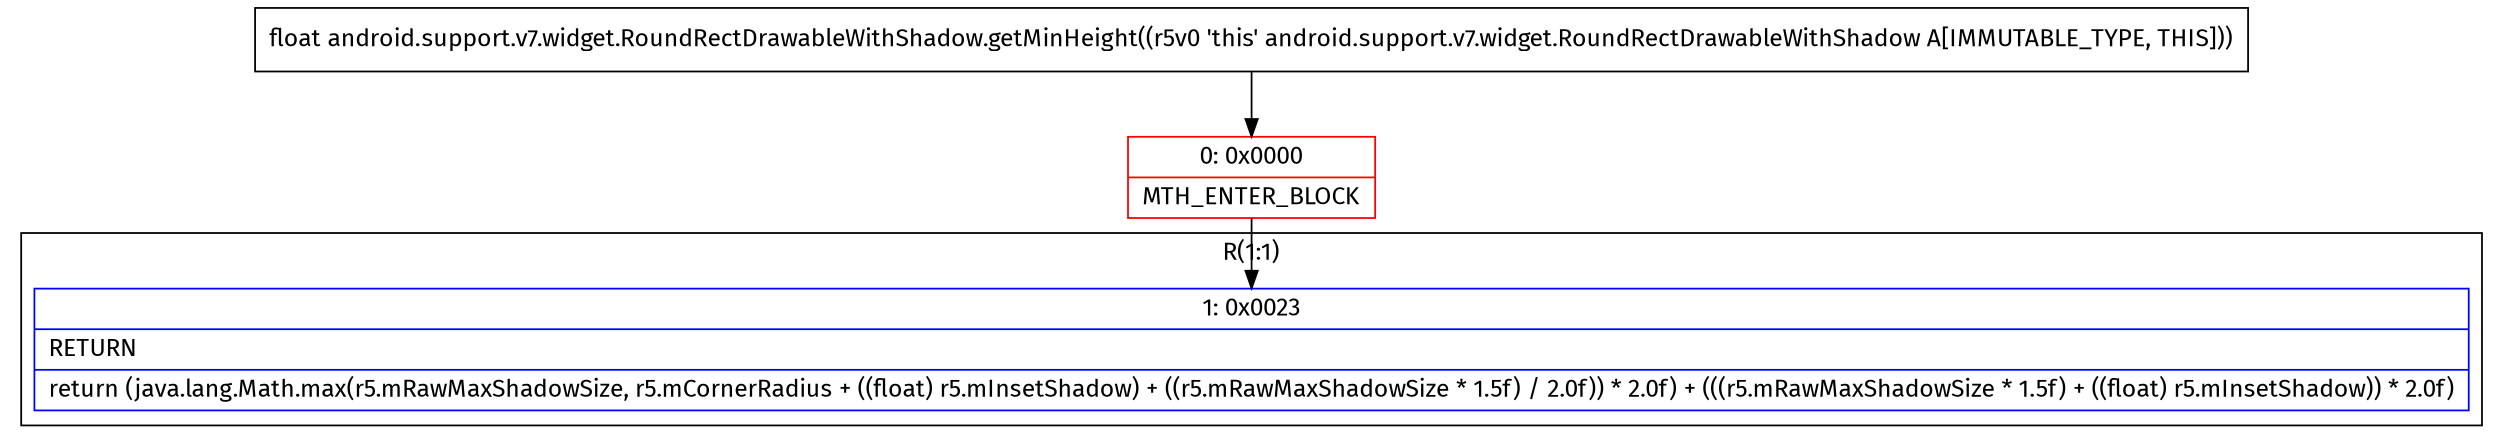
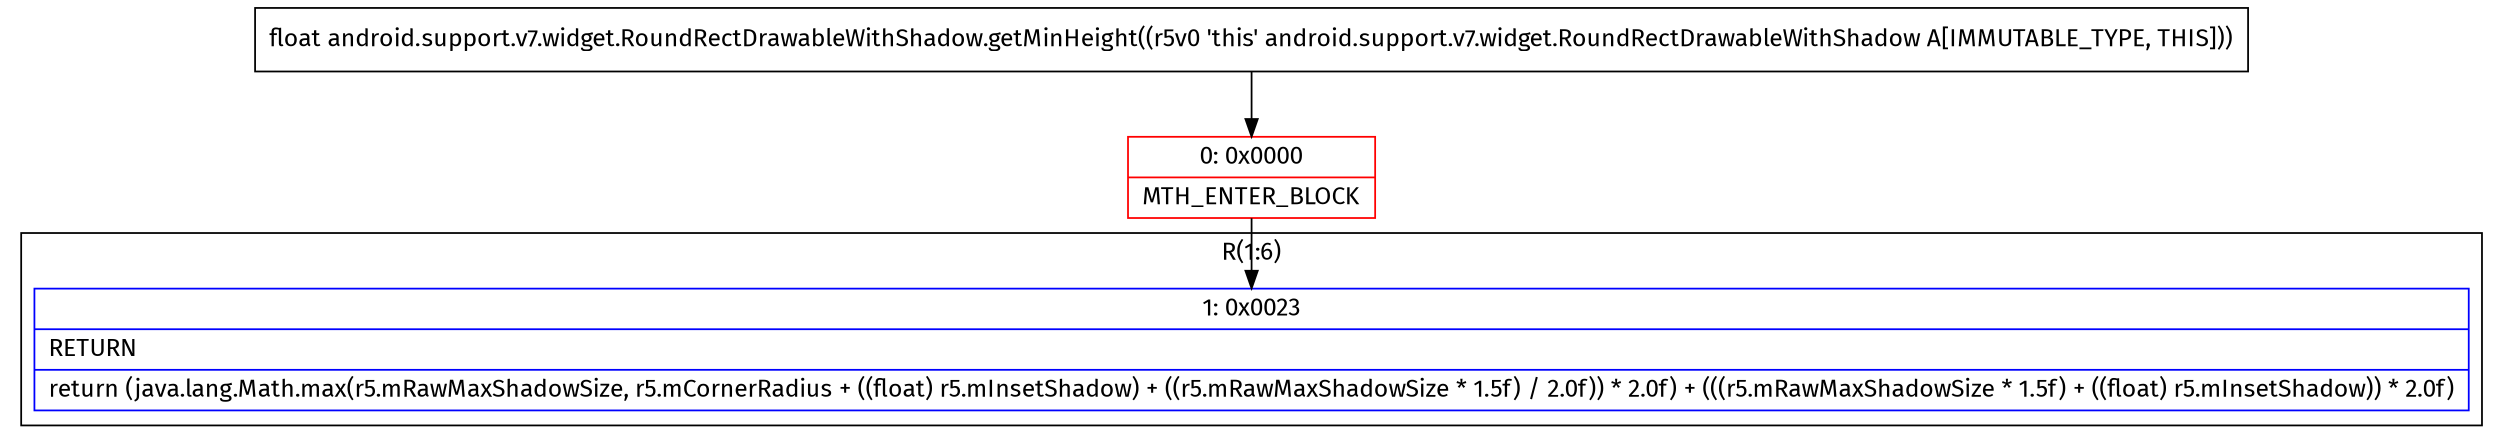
cluster "R(1:1)": label "R(1:1)" -> "R(1:6)"
